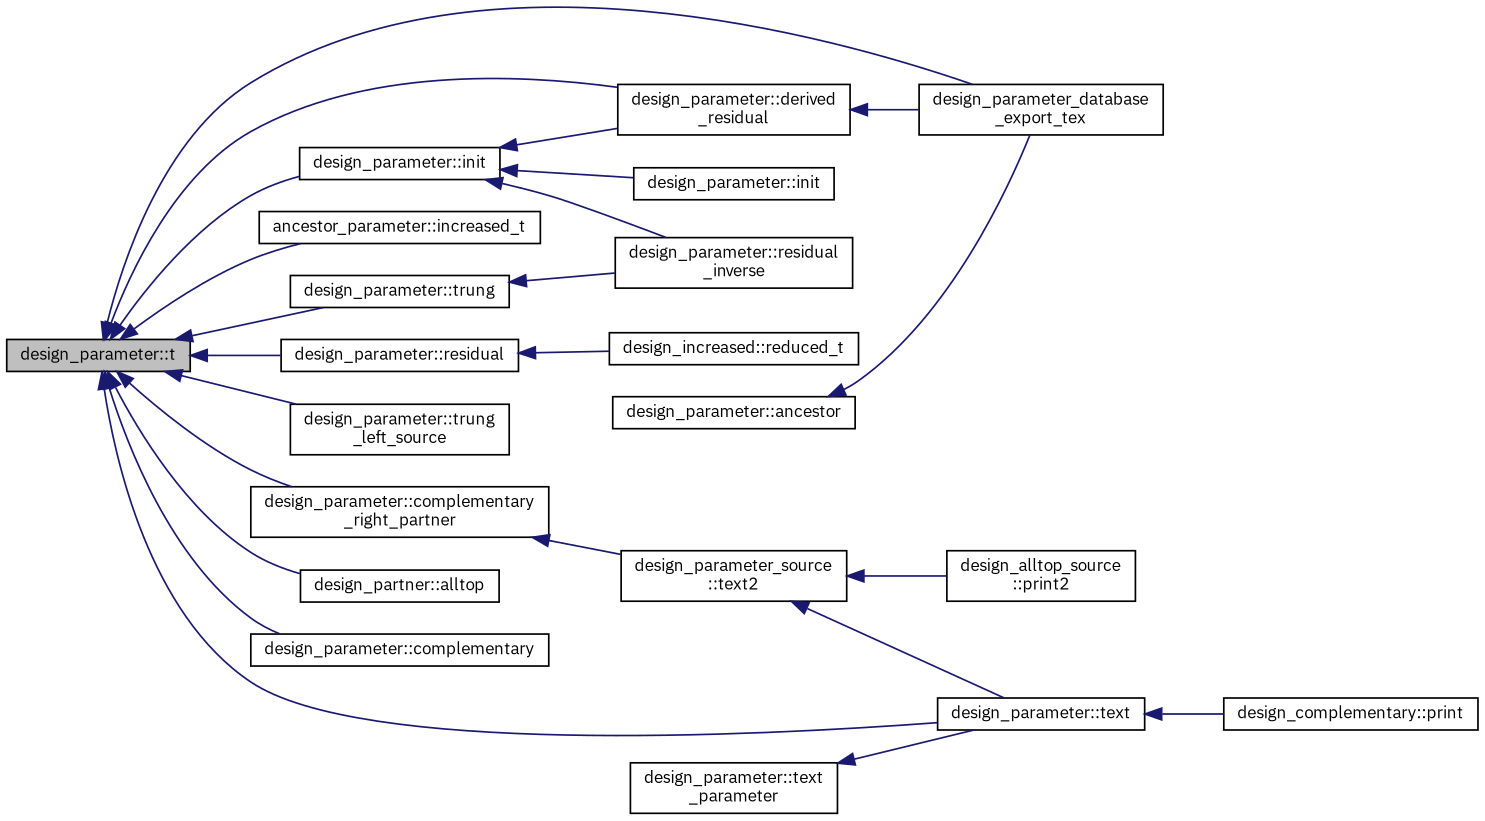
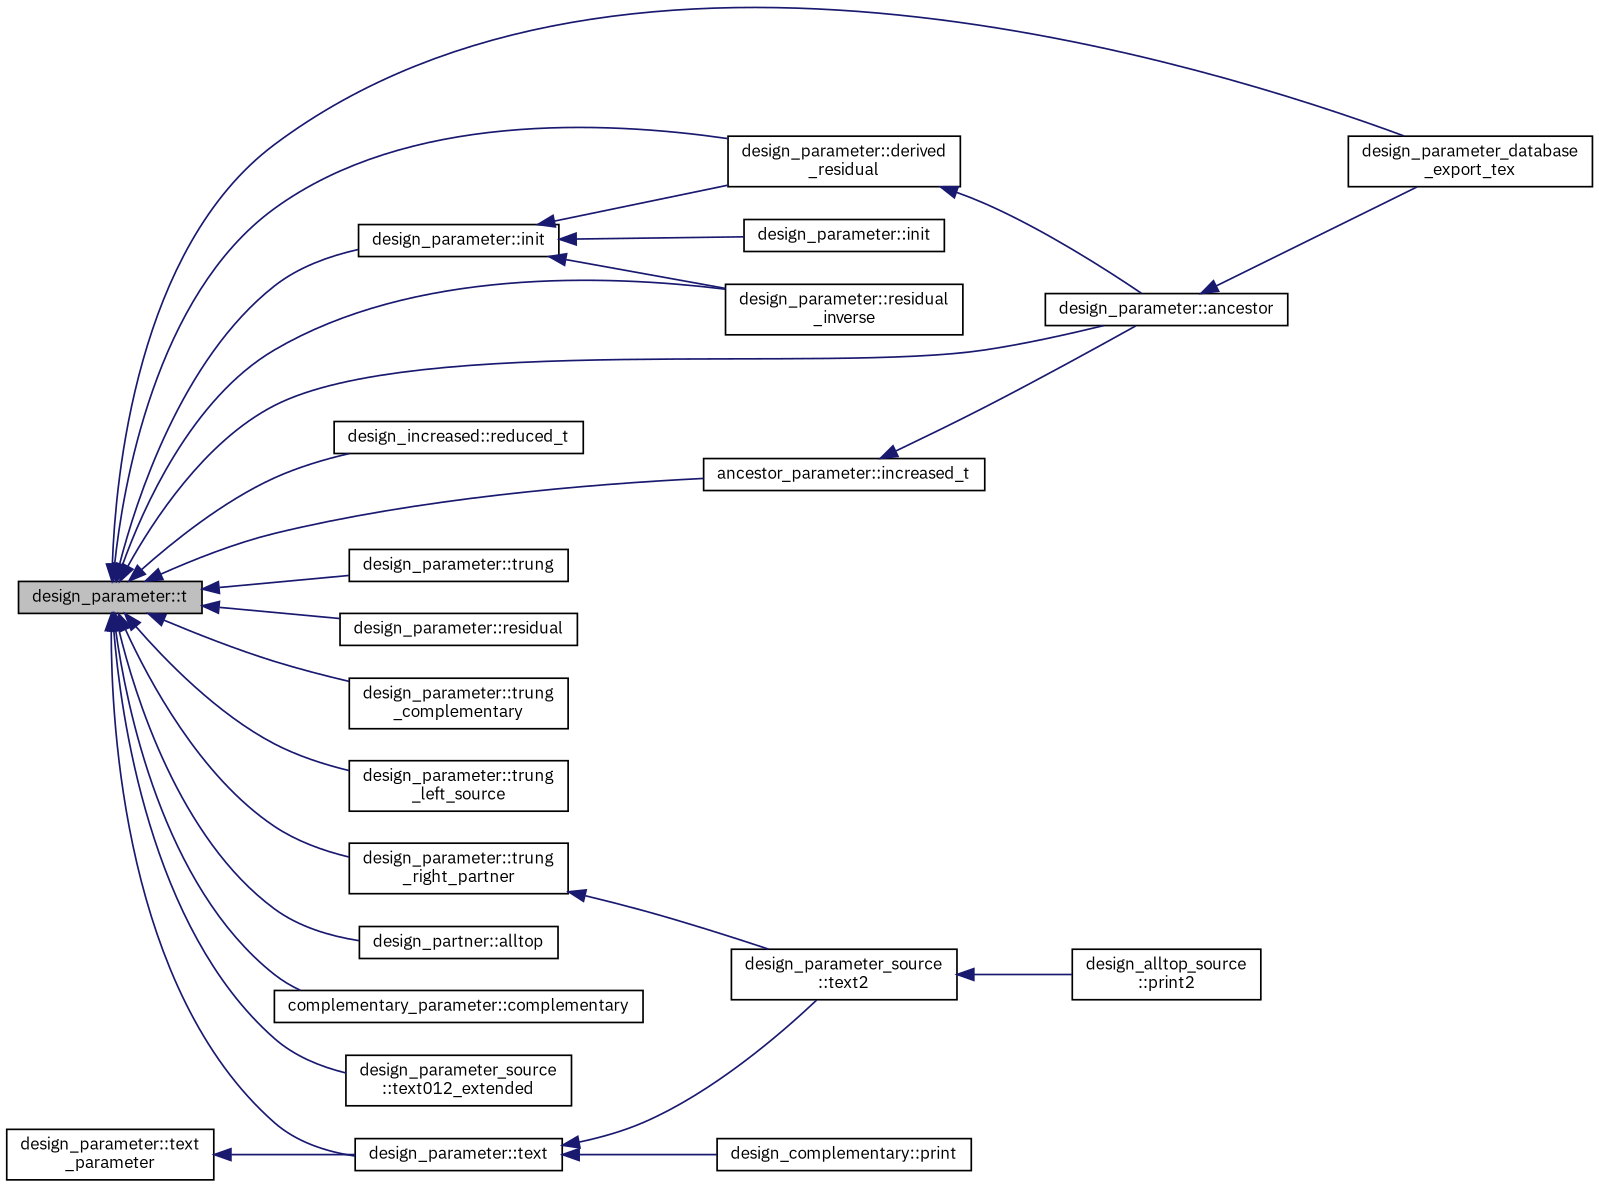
edge "design_parameter_database _export_tex" -> "design_parameter::derived _residual": now "design_parameter::ancestor" -> "design_parameter::derived _residual"
edge "design_parameter::residual _inverse" -> "design_parameter::trung": now "design_parameter::residual _inverse" -> "design_parameter::t"
edge "design_increased::reduced_t" -> "design_parameter::residual": now "design_increased::reduced_t" -> "design_parameter::t"
edge "design_parameter::ancestor" -> "design_parameter::t": added
edge "design_parameter::ancestor" -> "ancestor_parameter::increased_t": added
node "design_parameter::complementary _right_partner": label "design_parameter::complementary _right_partner" -> "design_parameter::trung _right_partner"
node "design_parameter::complementary": label "design_parameter::complementary" -> "complementary_parameter::complementary"
edge "design_parameter::text" -> "design_parameter_source ::text2": reversed
node "design_parameter::trung _complementary": added
node "design_parameter_source ::text012_extended": added
